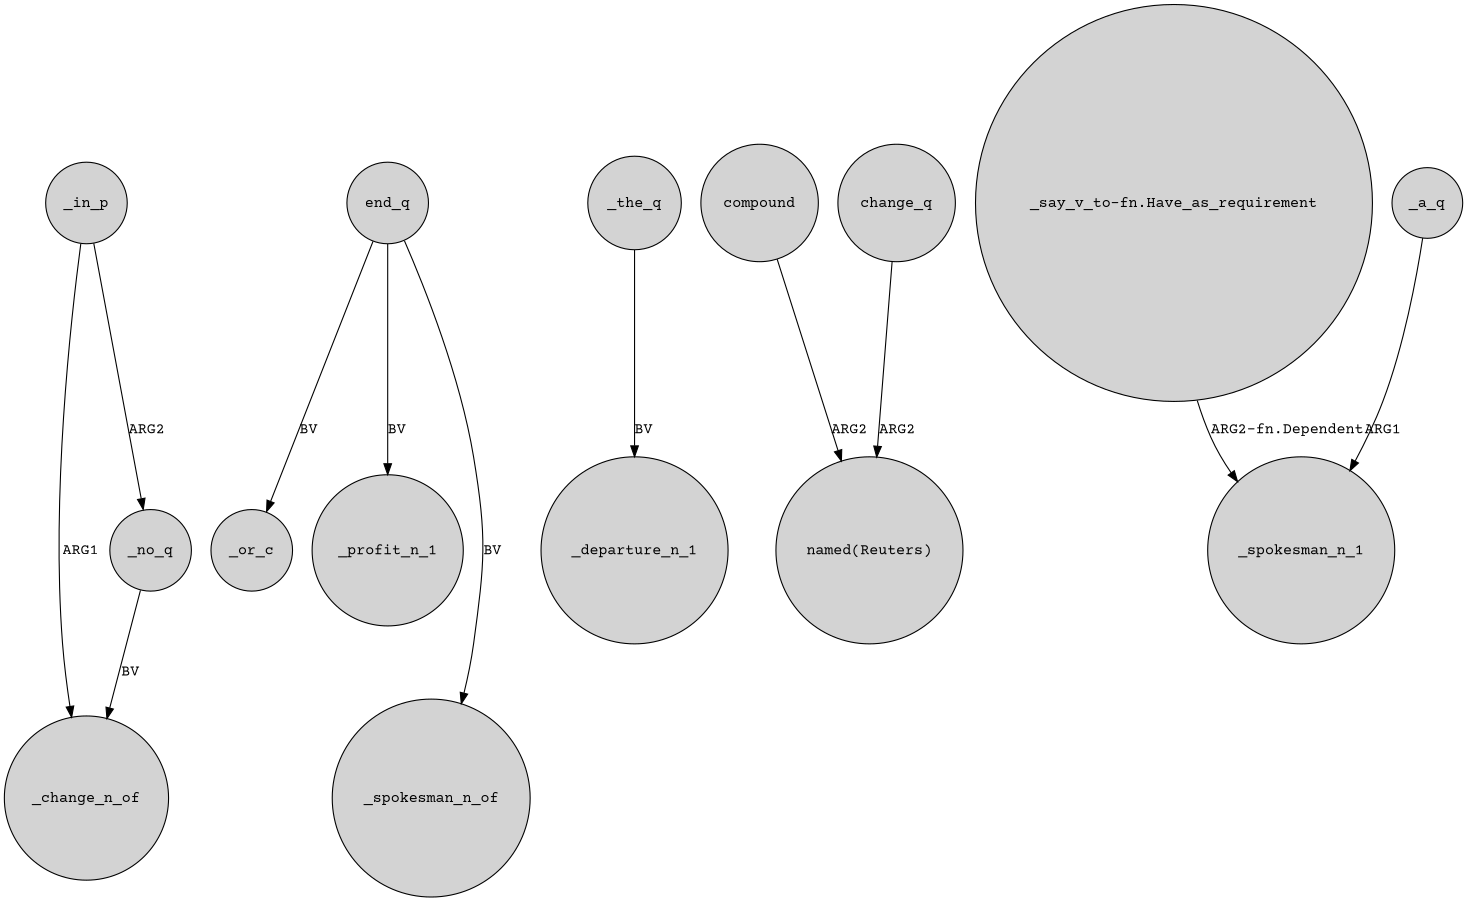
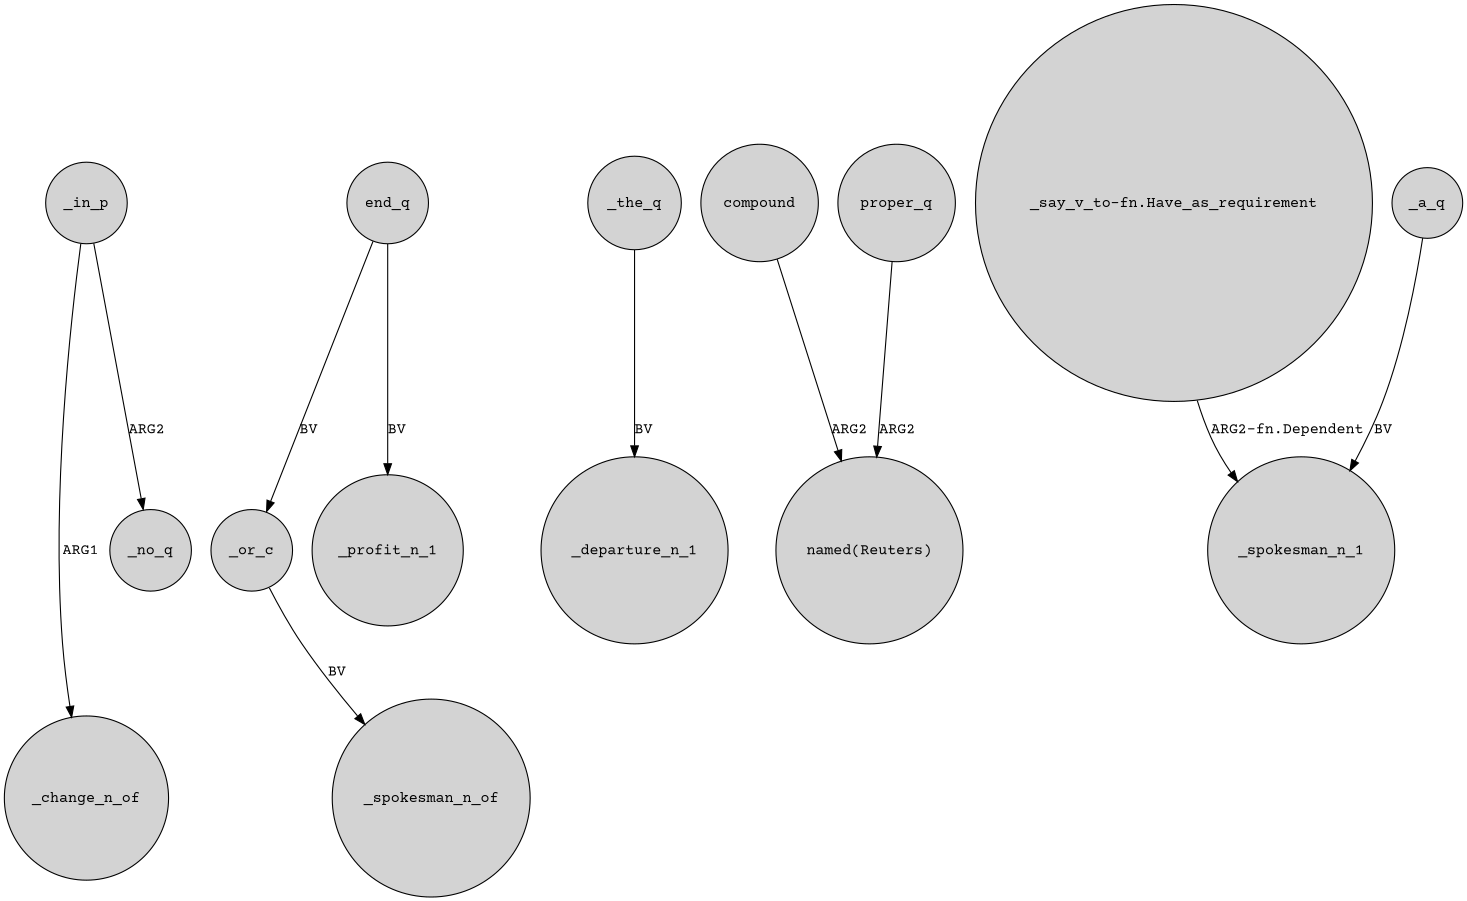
node "change_q": label "change_q" -> "proper_q"
edge "_a_q" -> "_spokesman_n_1": label "ARG1" -> "BV"
edge "end_q" -> "_spokesman_n_of": now "_or_c" -> "_spokesman_n_of"
edge "_no_q" -> "_change_n_of": removed, label "BV"
